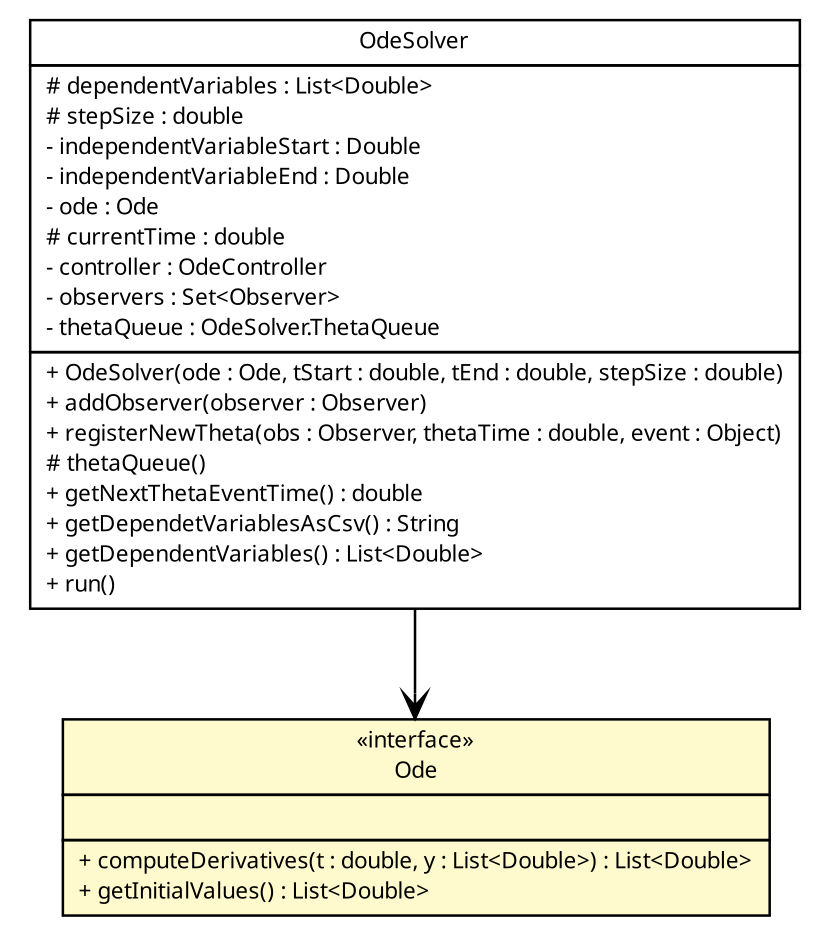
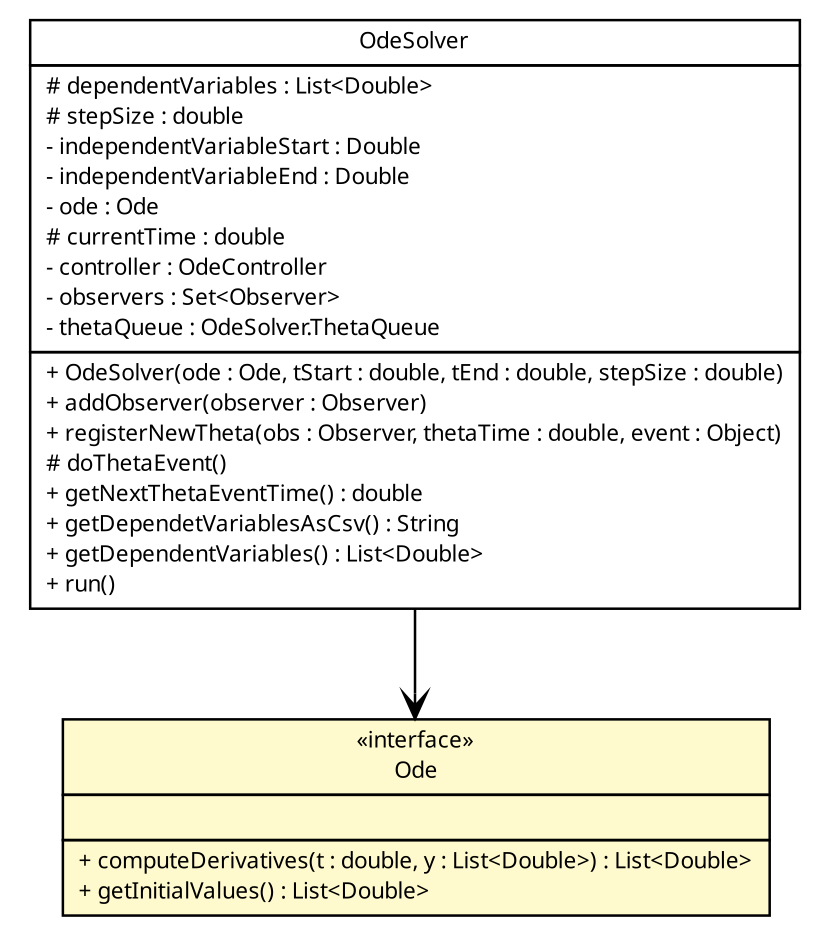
node "OdeSolver": text "# thetaQueue()" -> "# doThetaEvent()"
